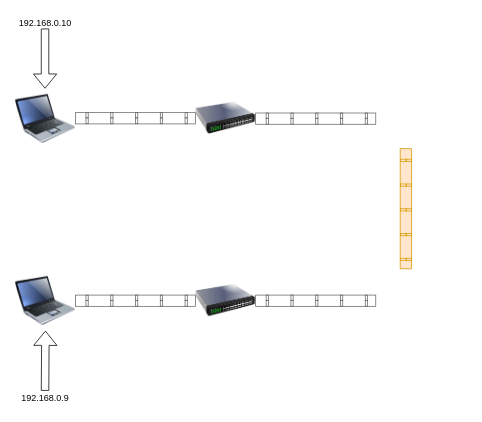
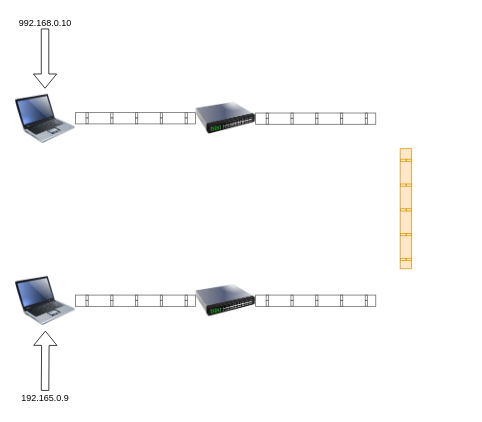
node "192.168.0.10": label "192.168.0.10" -> "992.168.0.10"
node "192.168.0.9": label "192.168.0.9" -> "192.165.0.9"
